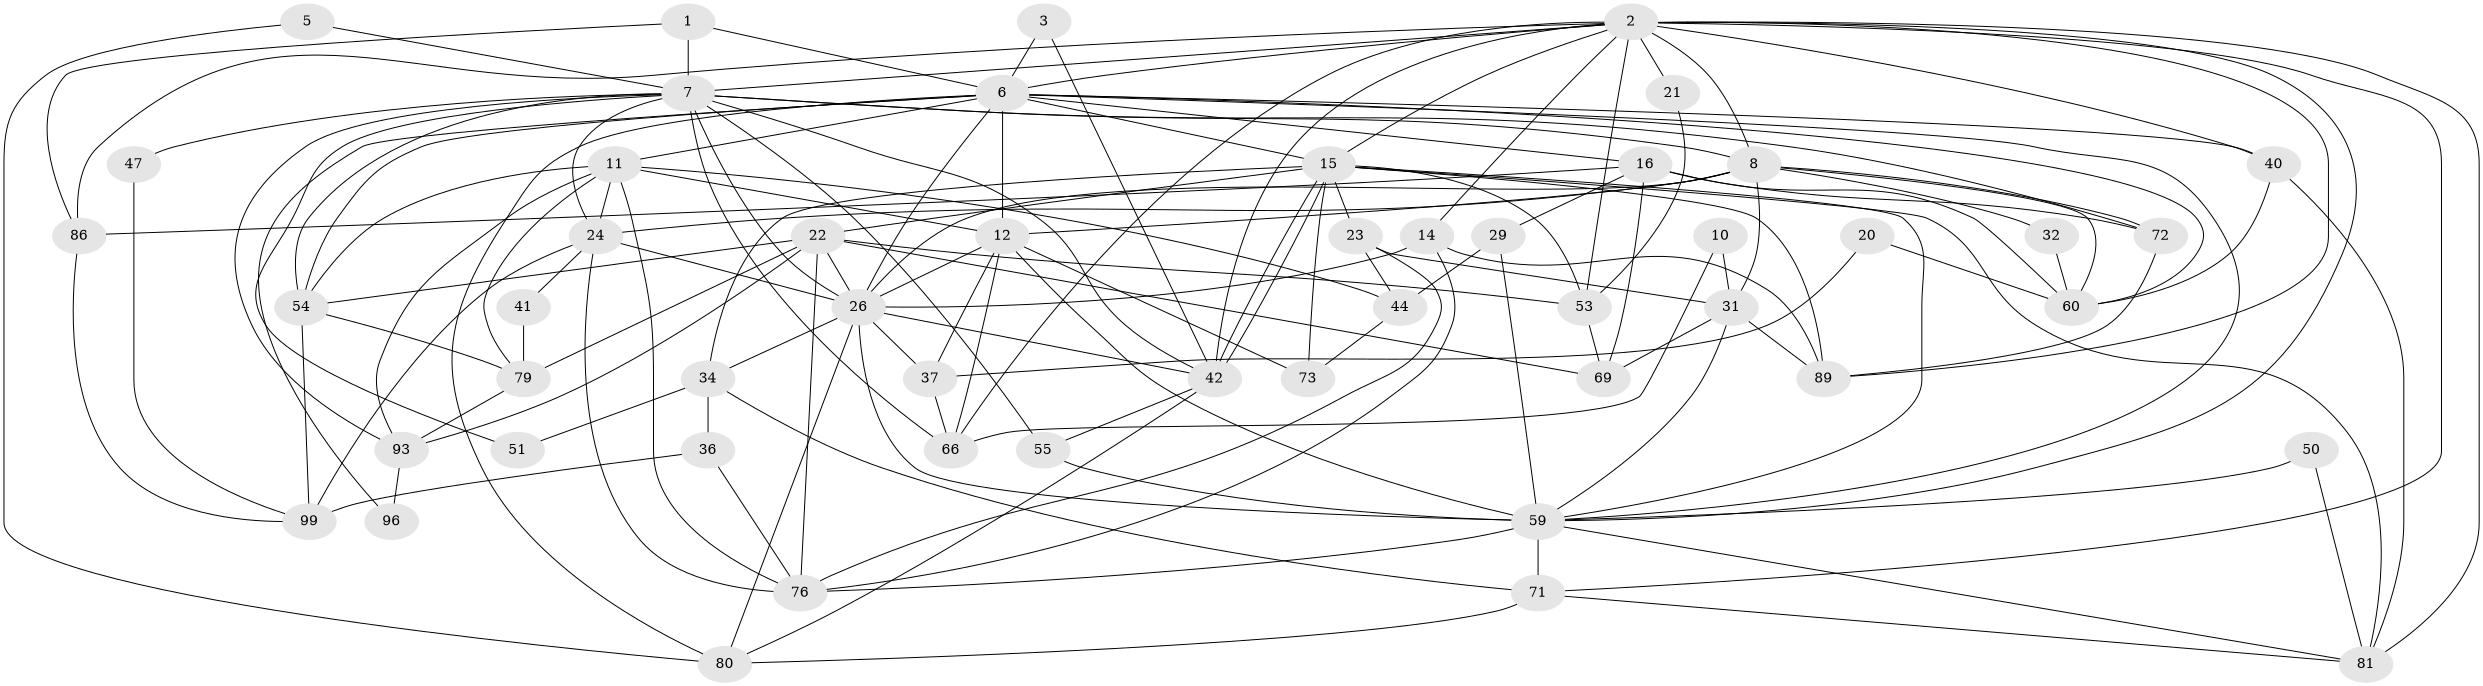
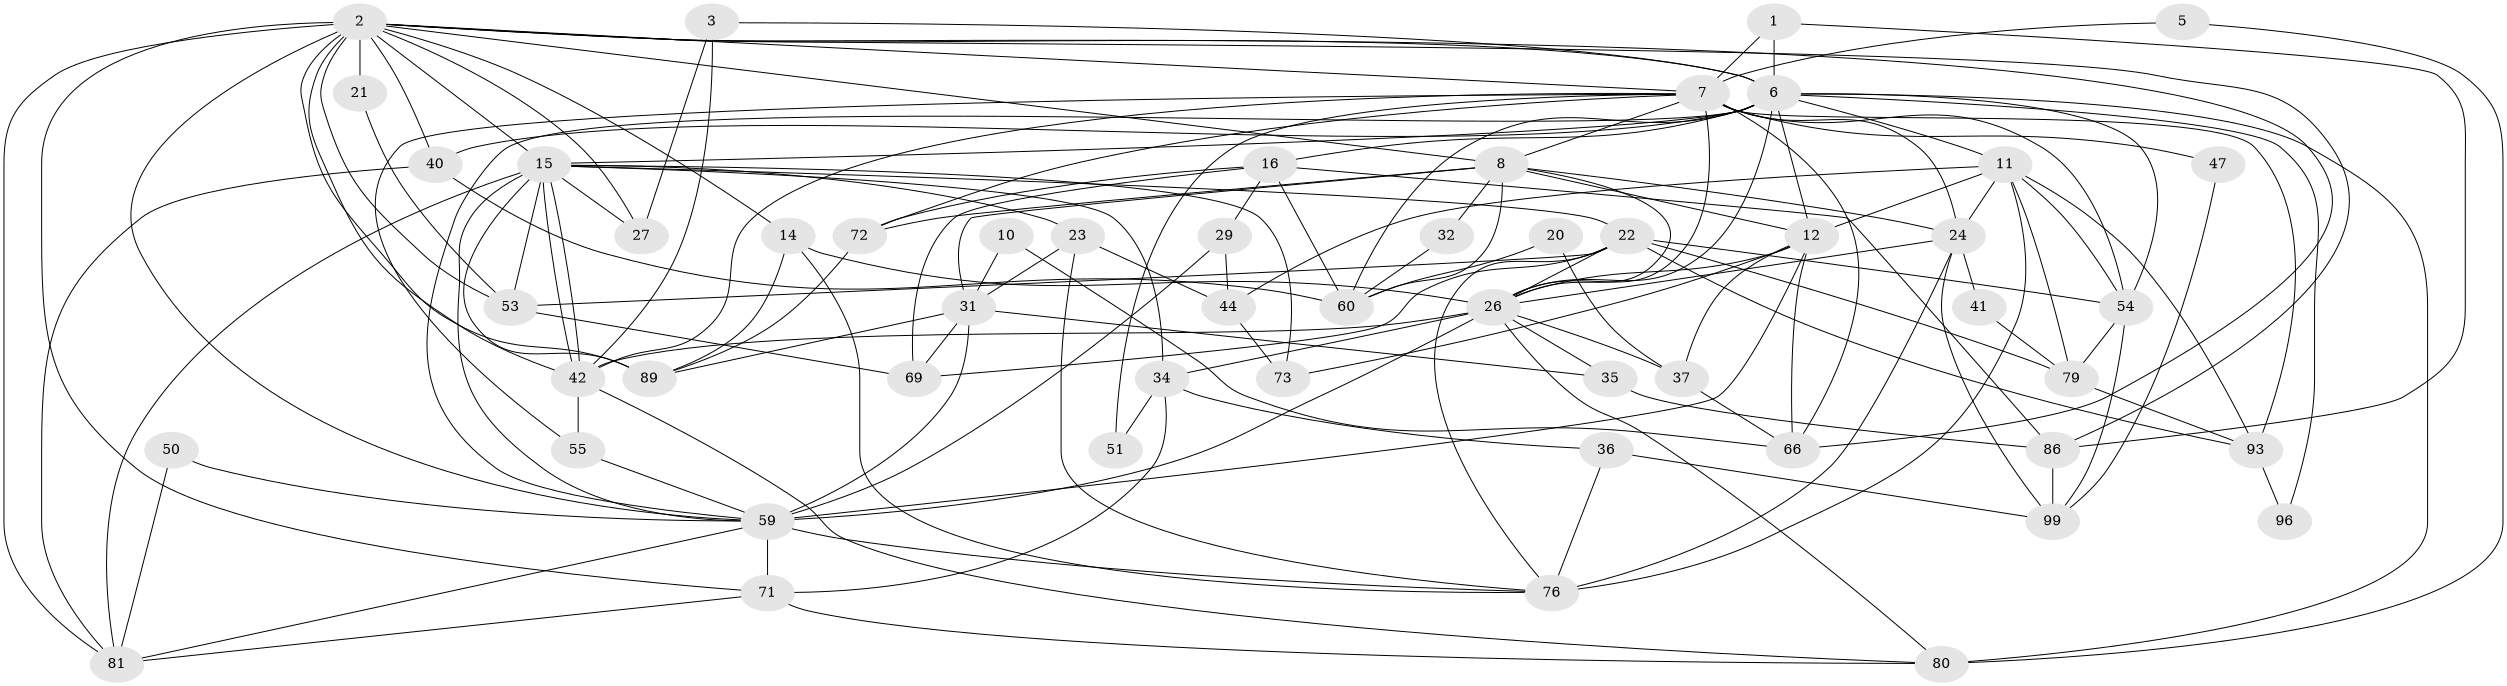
node "27": added
node "35": added
